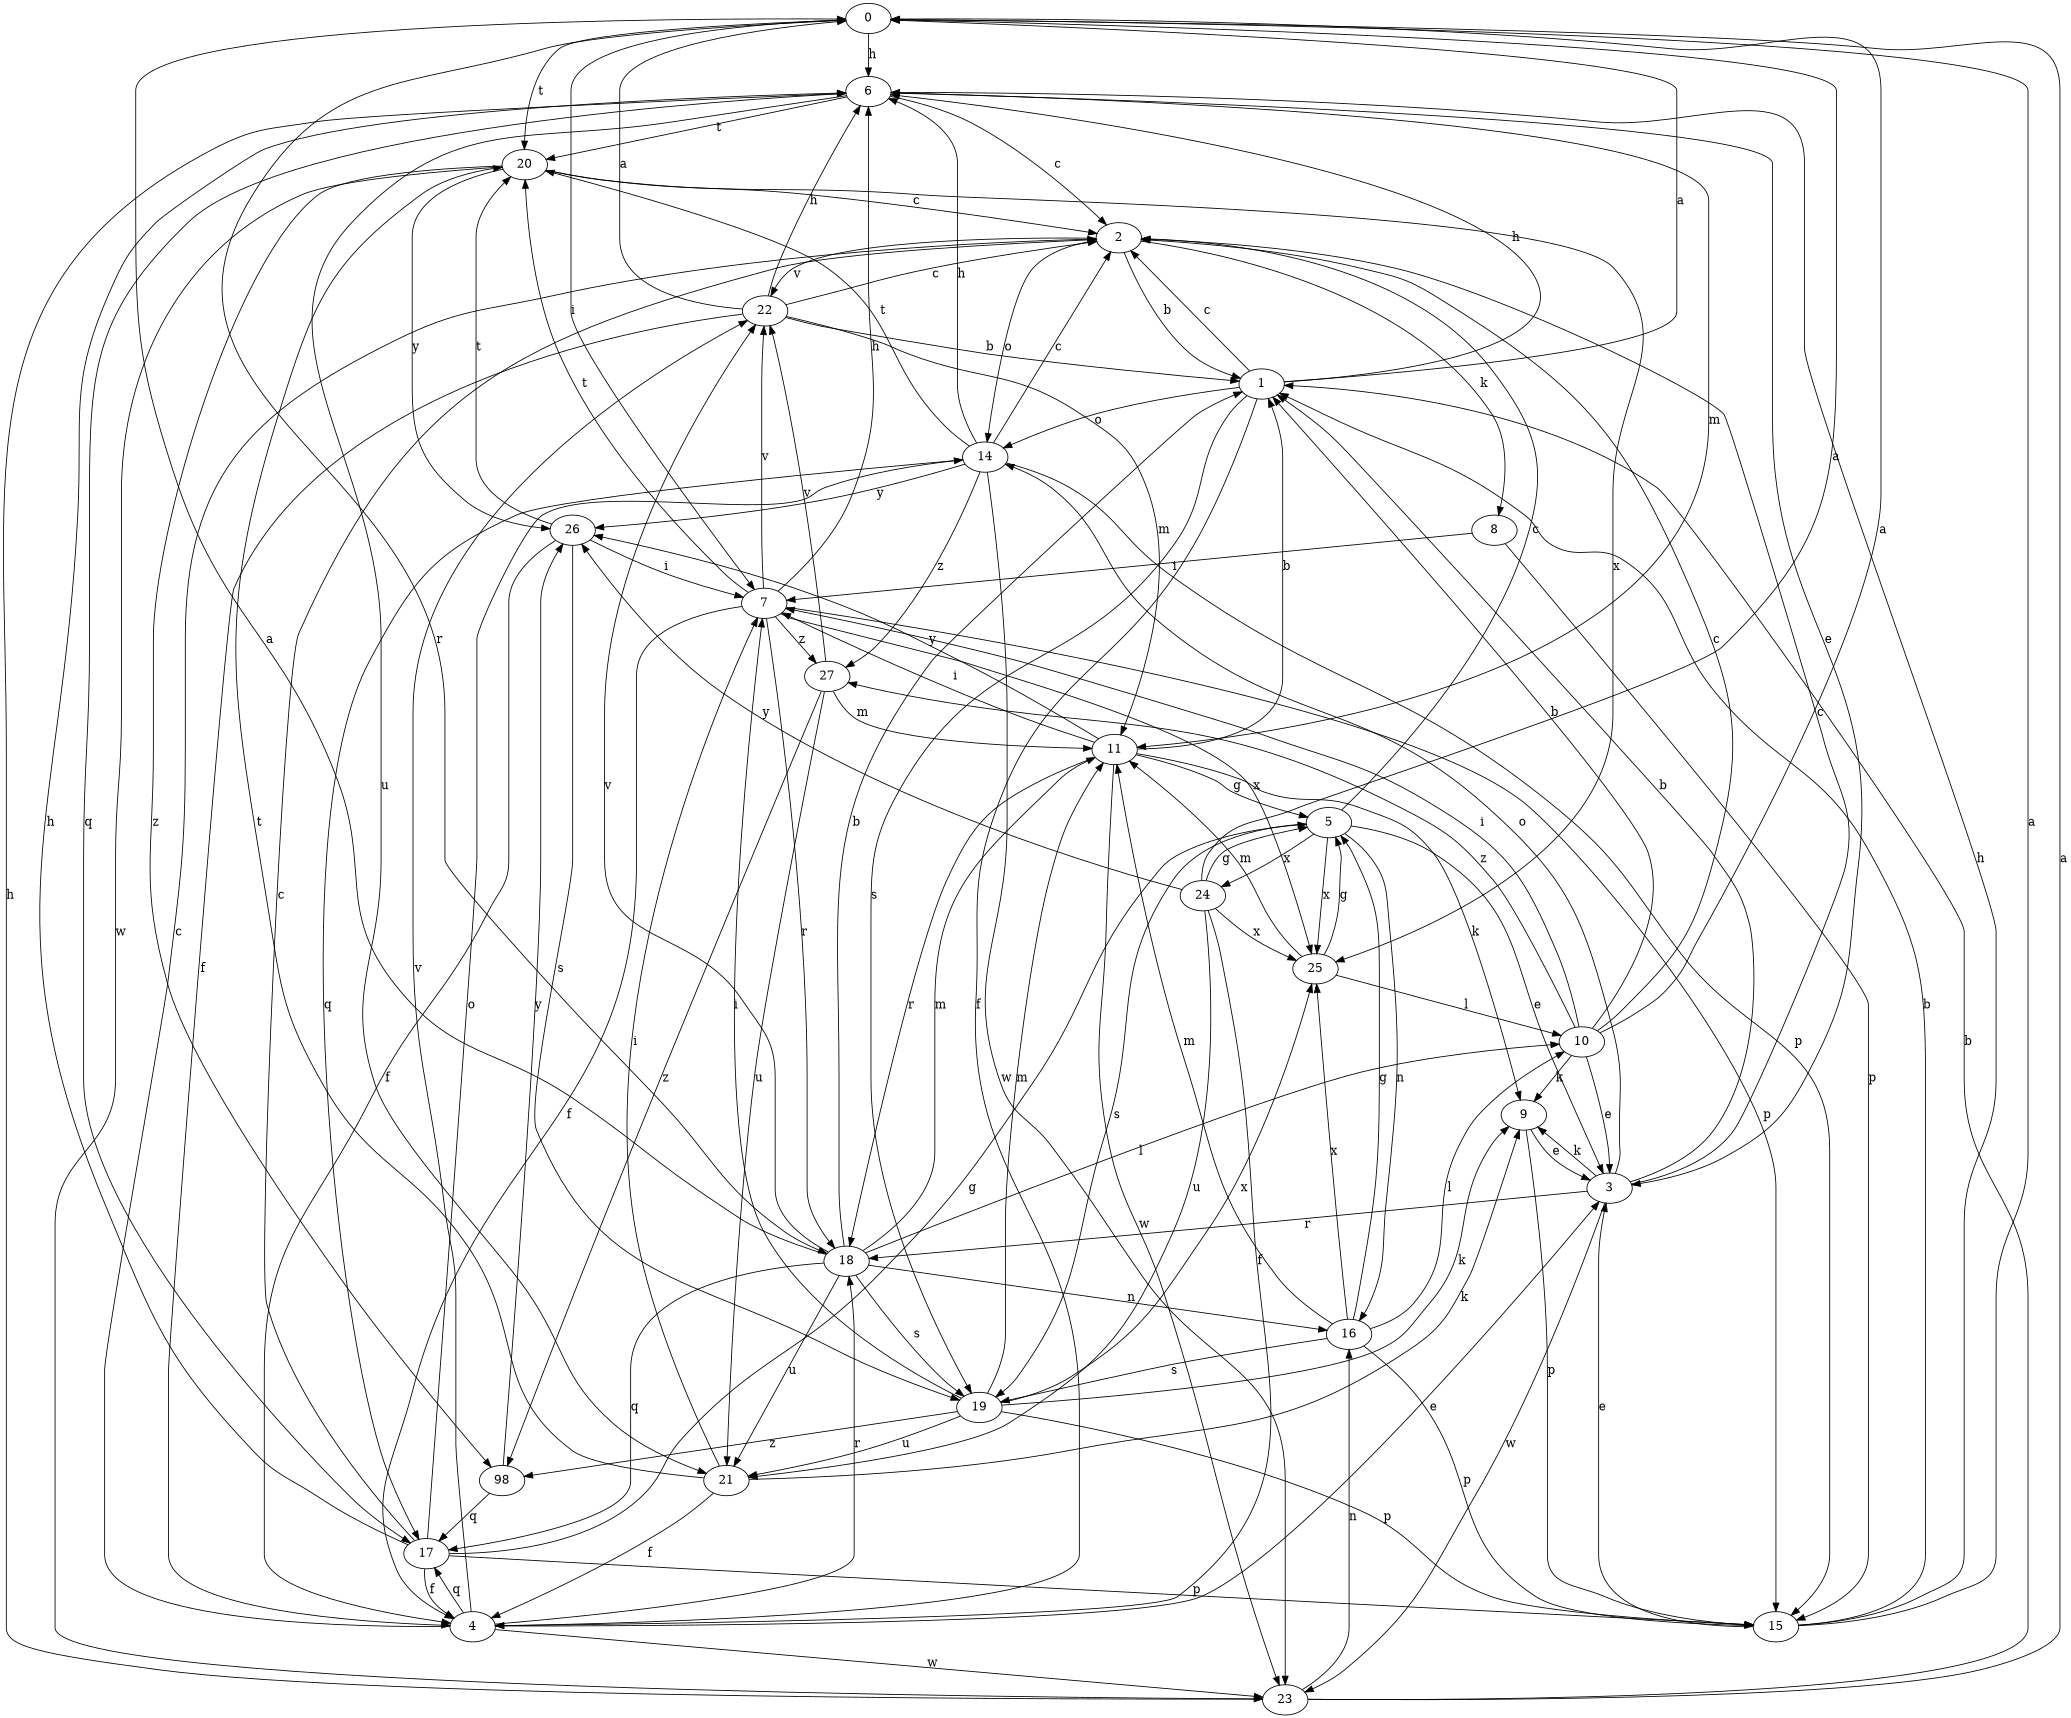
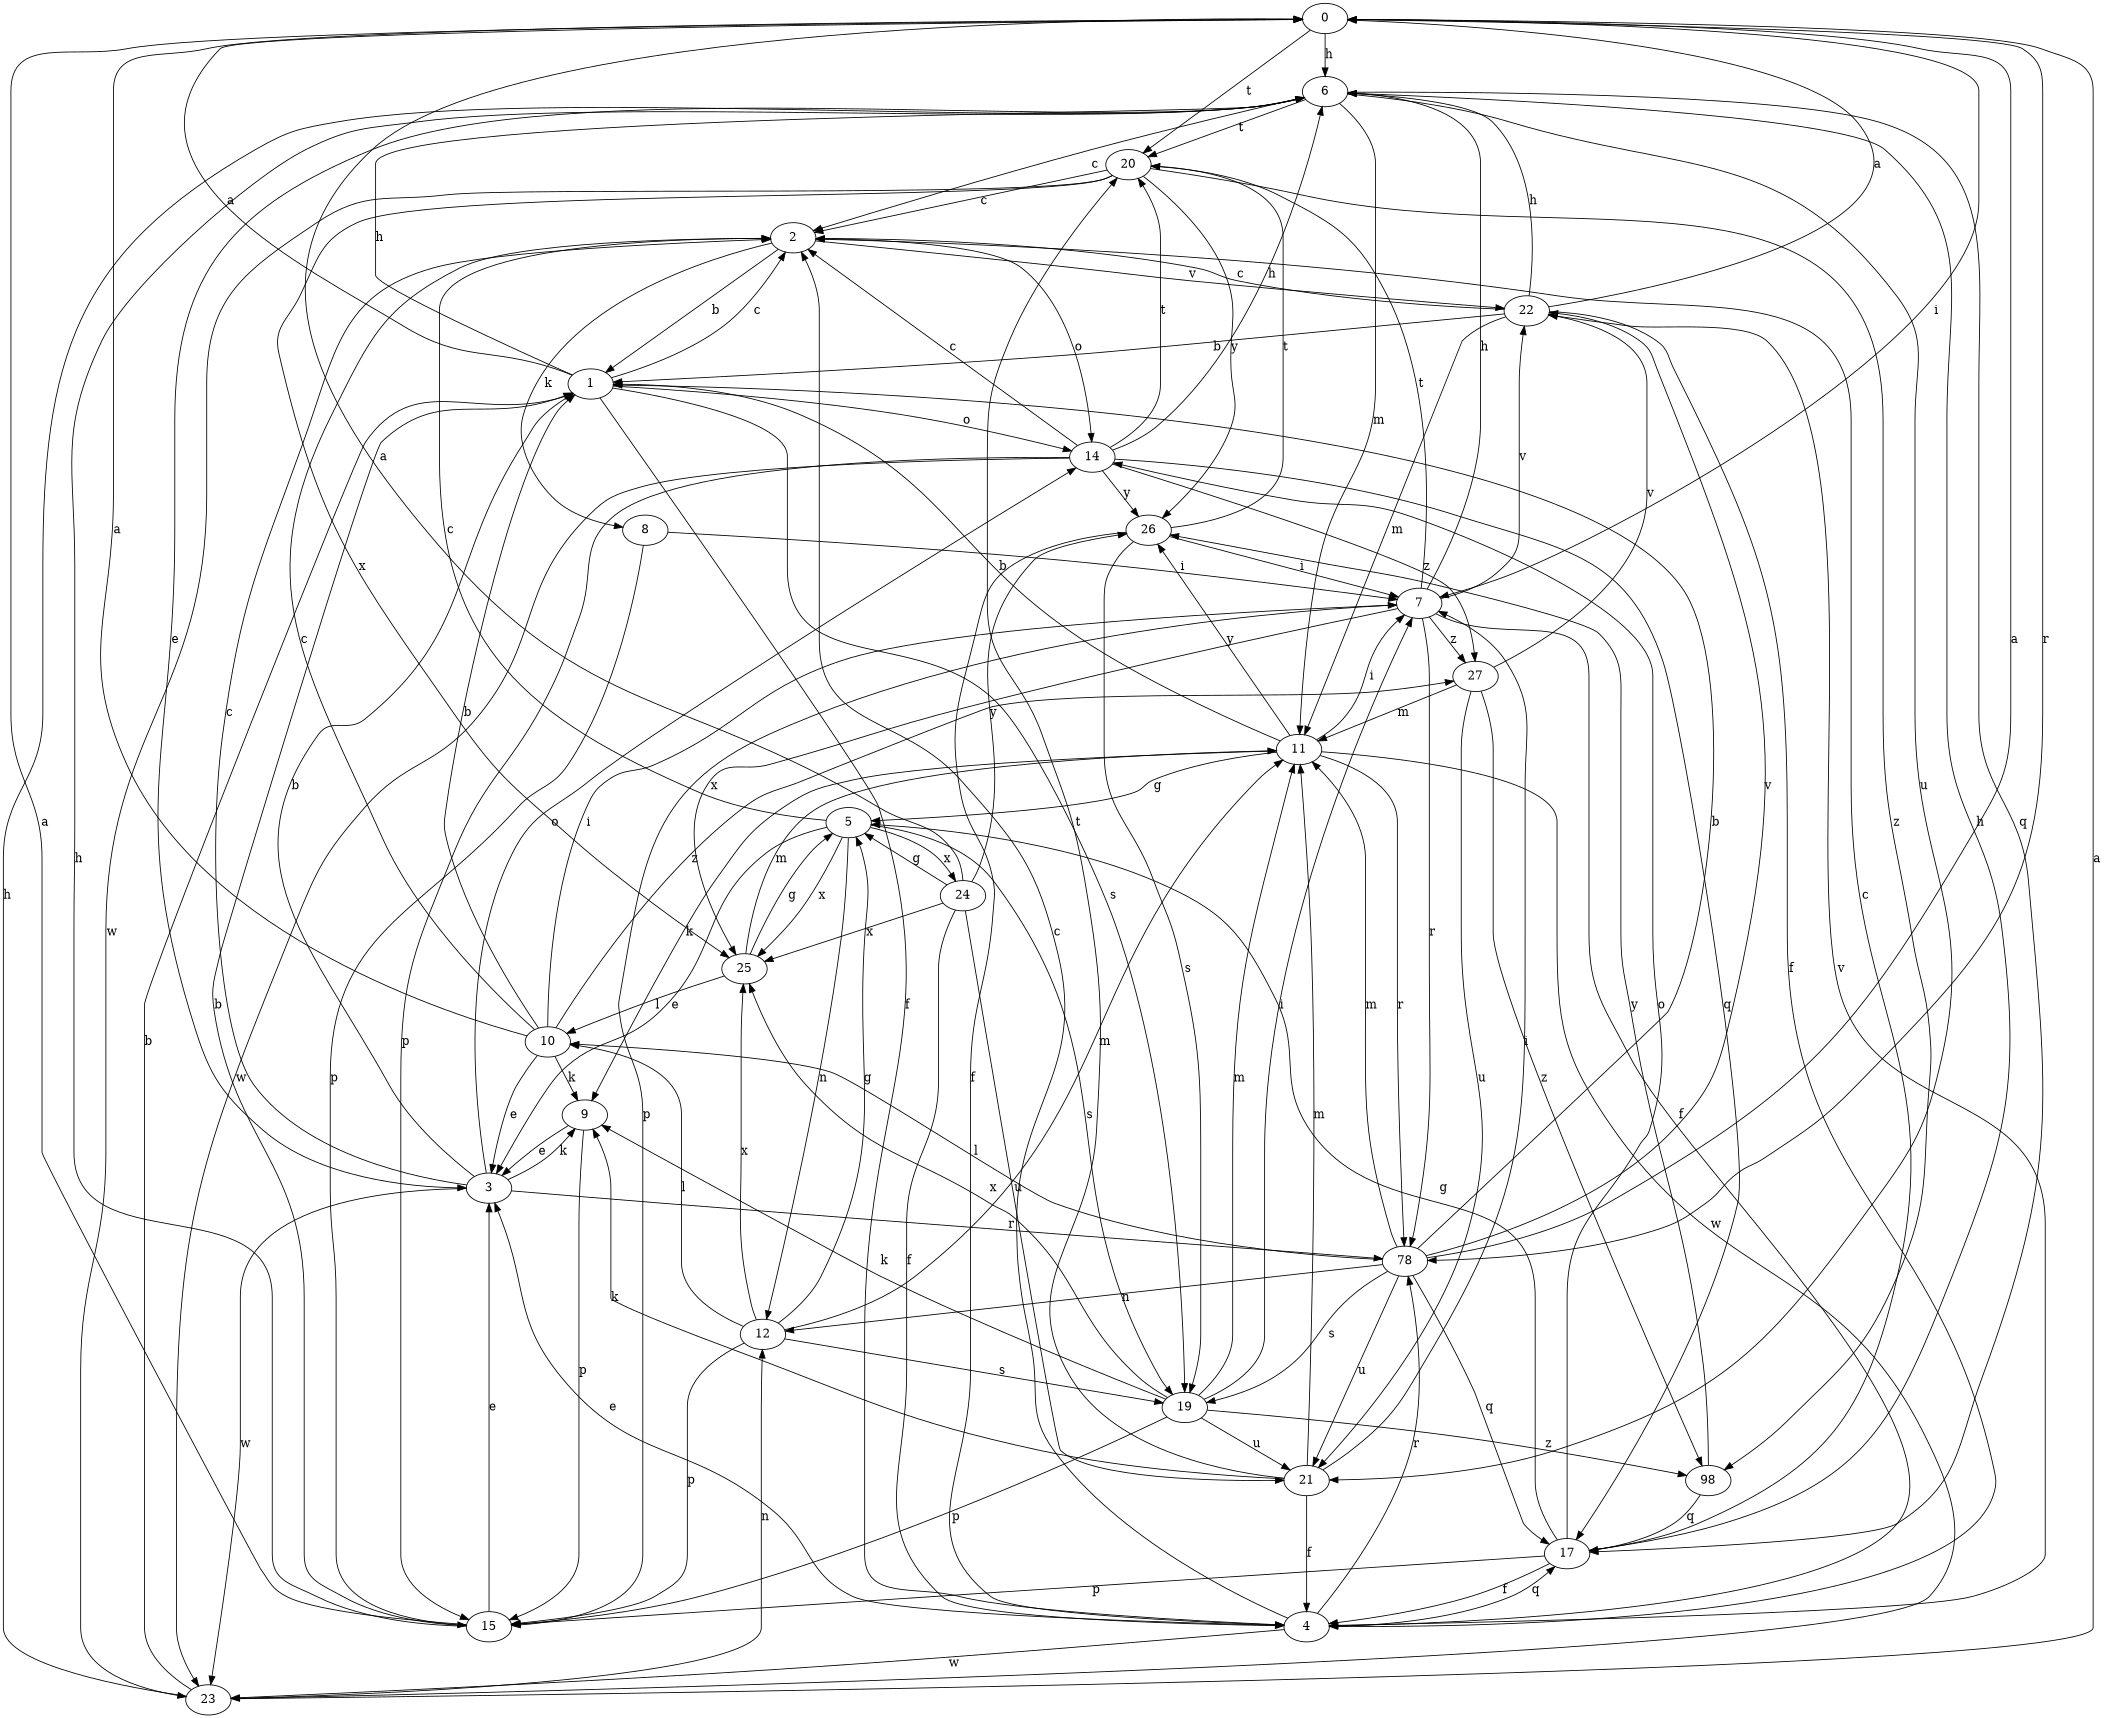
edge "21" -> "11": added, label "m"
node "18": label "18" -> "78"
node "16": label "16" -> "12"
